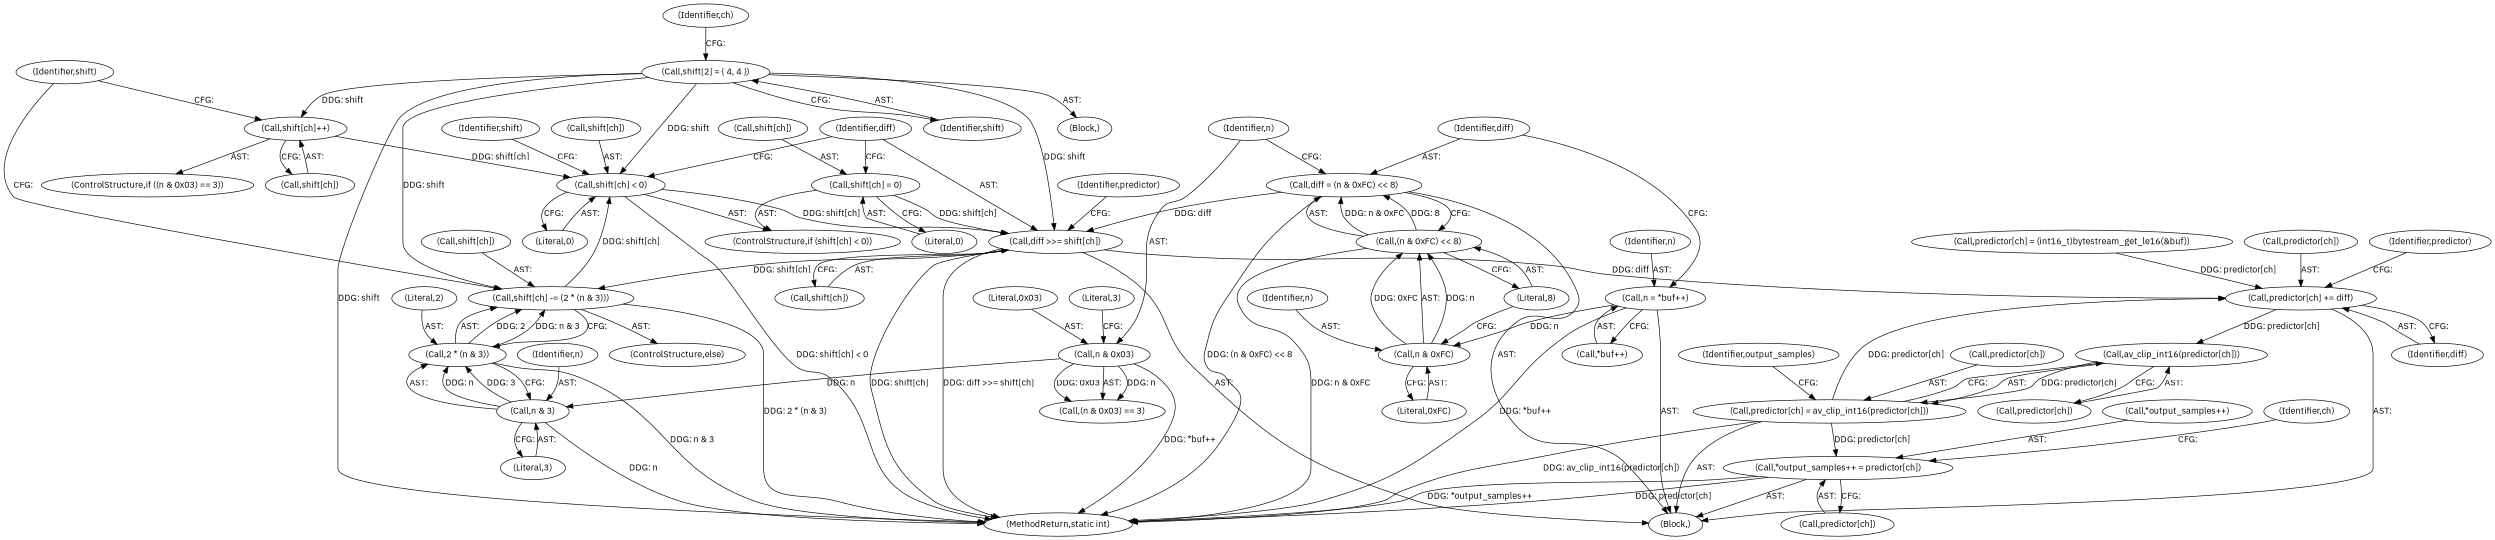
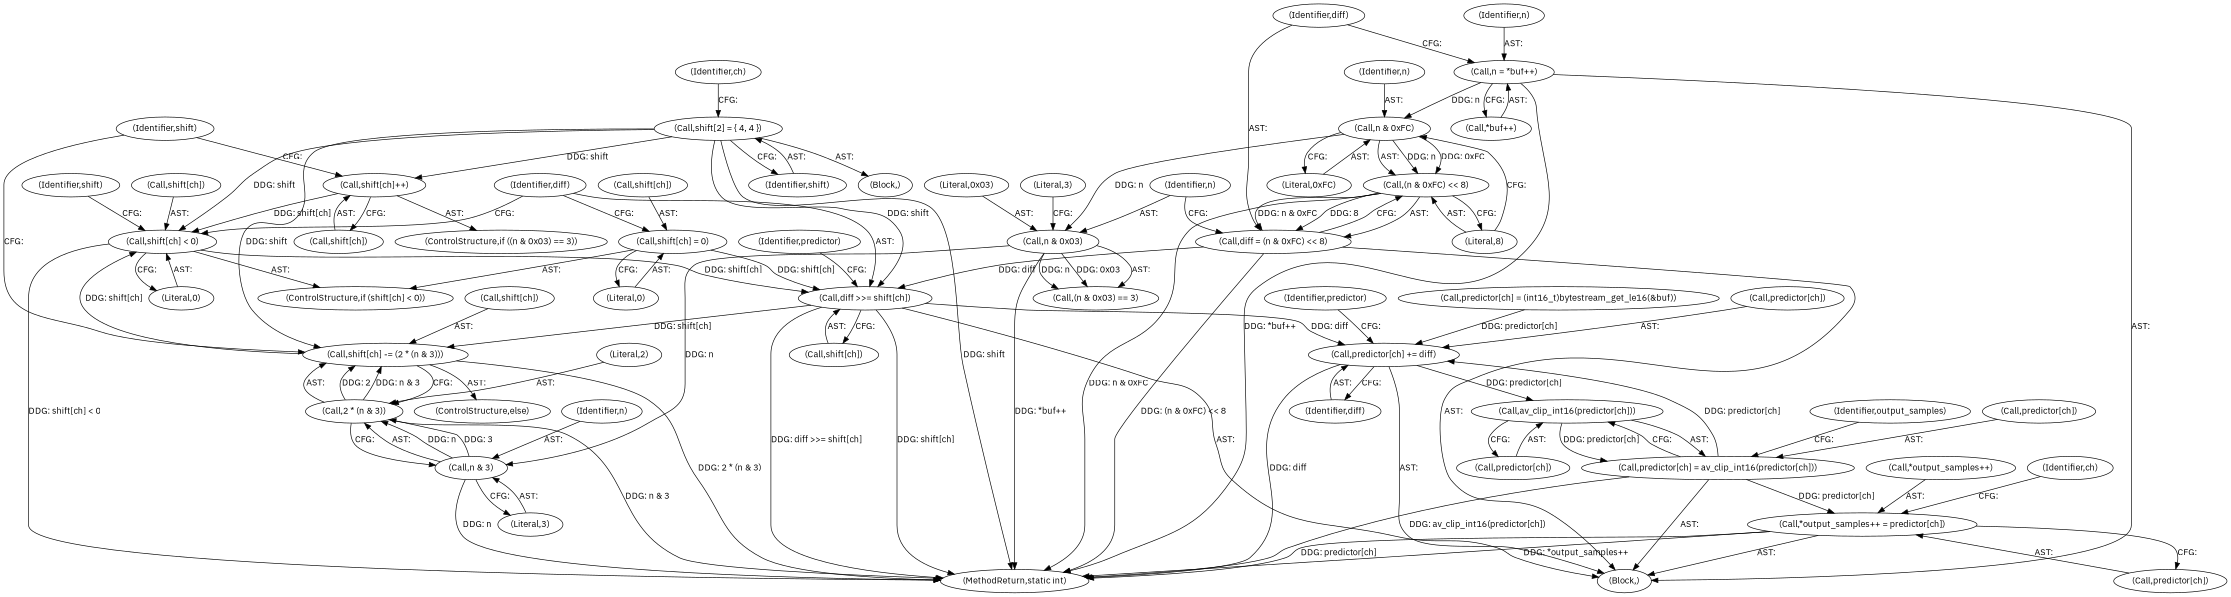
edge "(Call,n & 0xFC)" -> "(Call,n & 0x03)": added, label "DDG: n"
edge "(Call,predictor[ch] += diff)" -> "(MethodReturn,static int)": added, label "DDG: diff"
